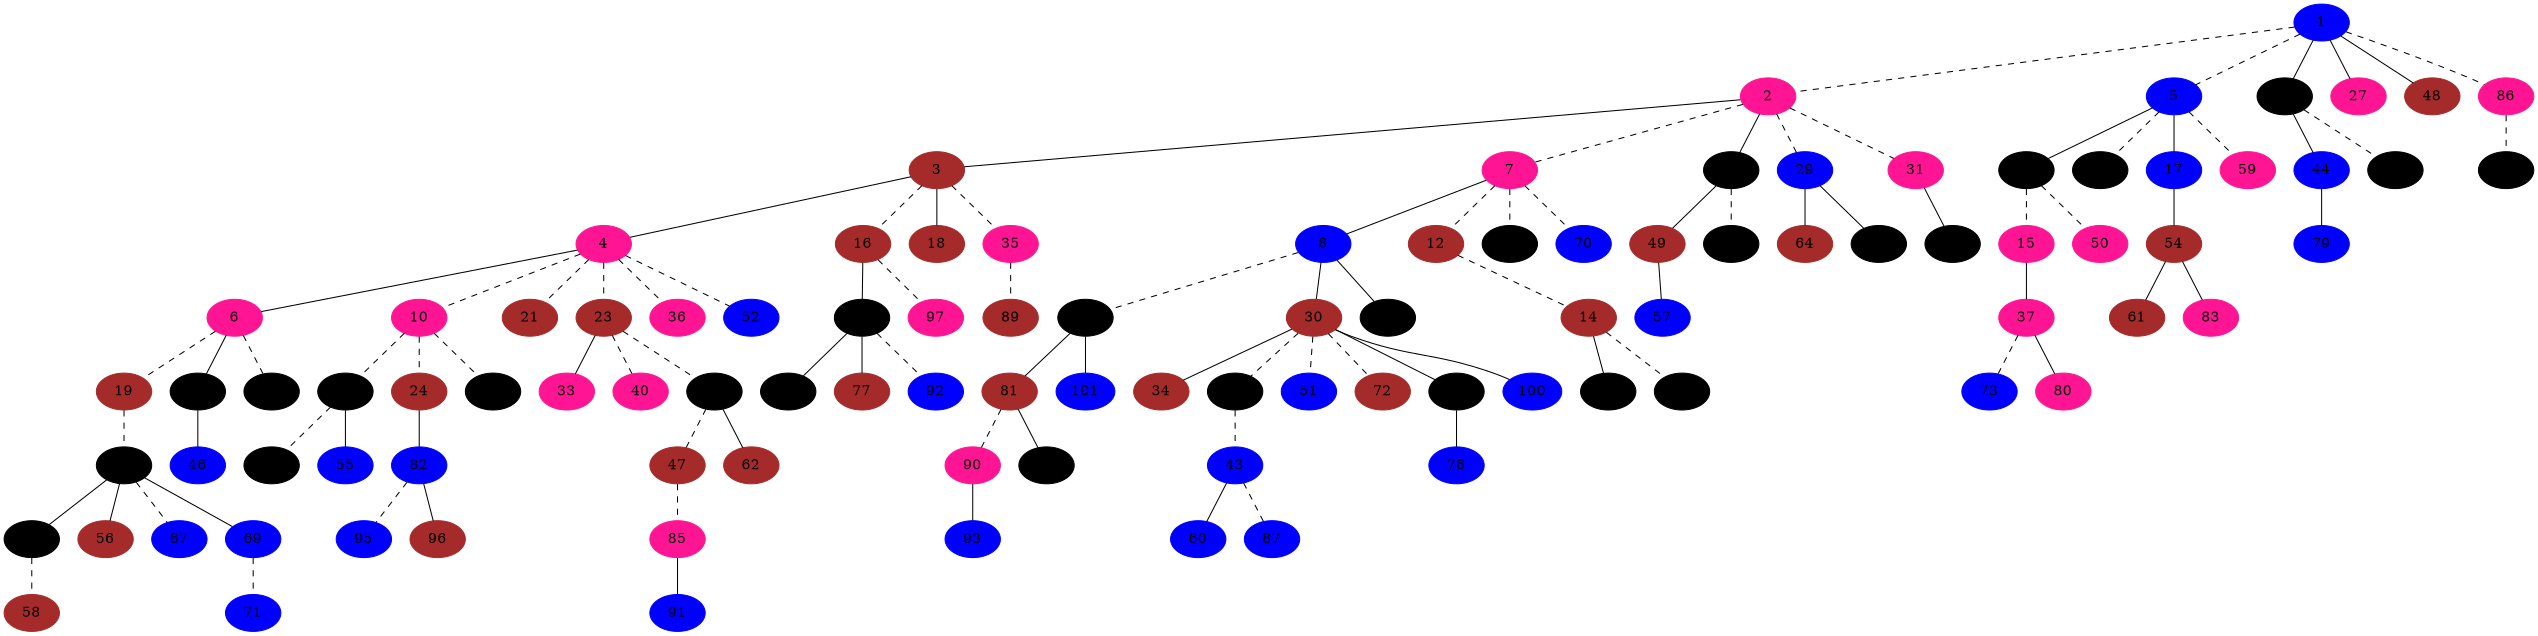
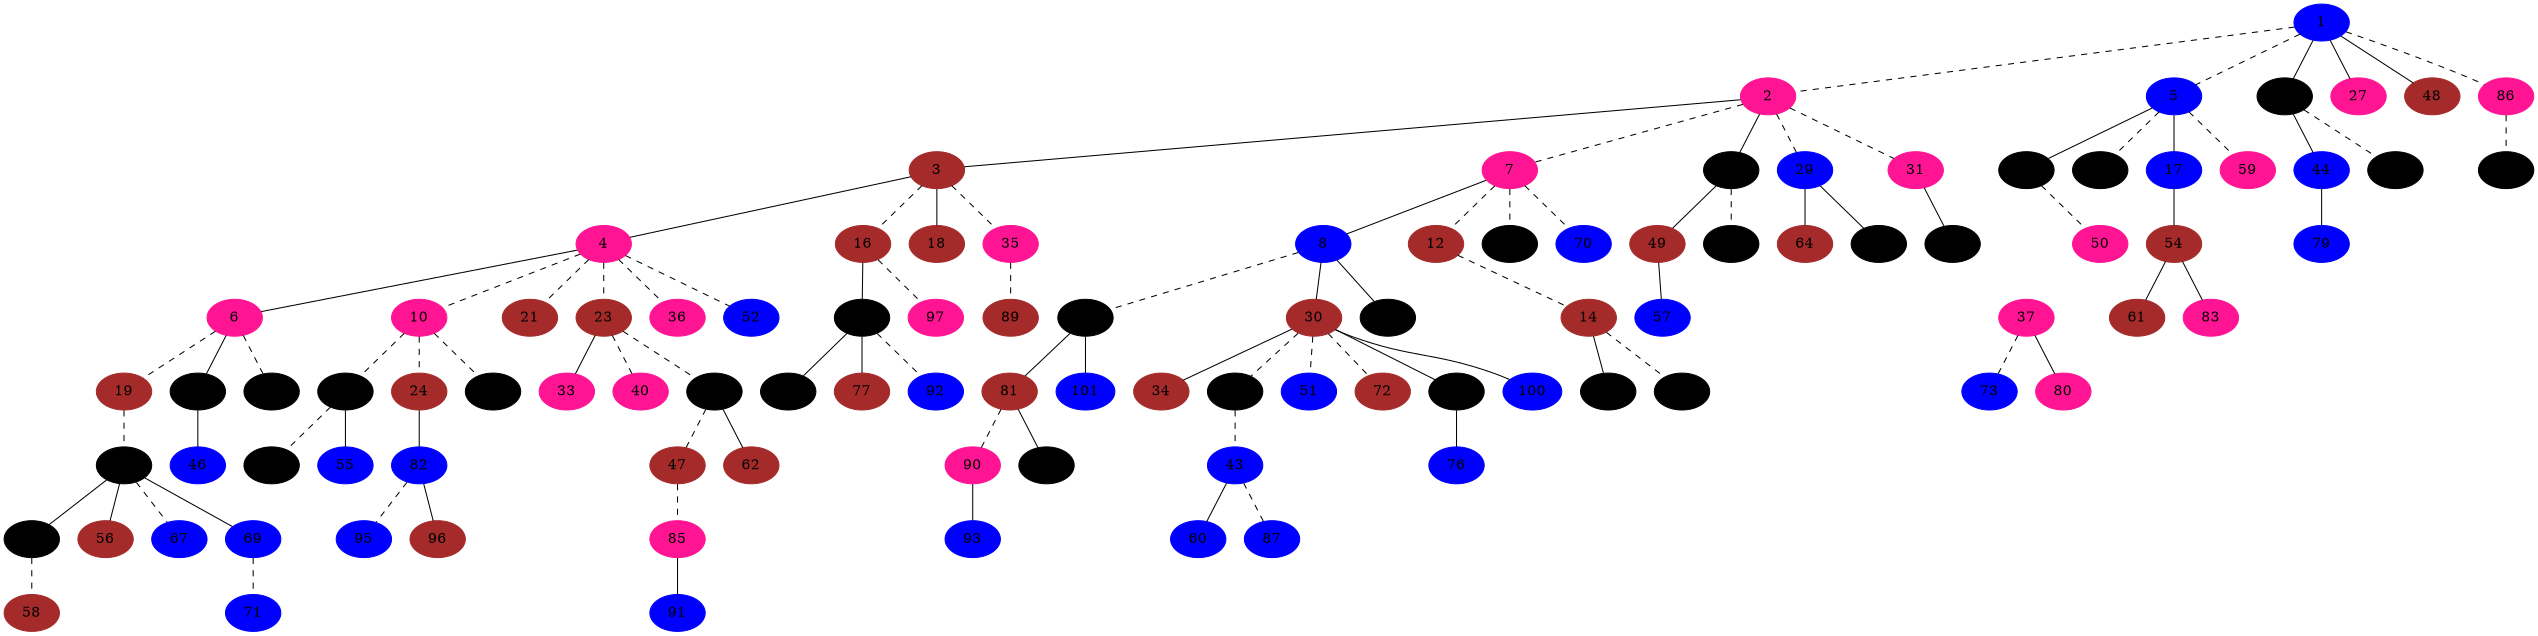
node "15": removed
